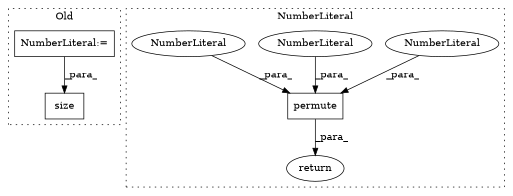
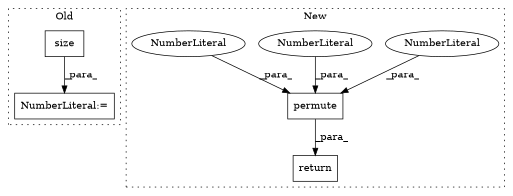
cluster "NumberLiteral": label "NumberLiteral" -> "New"
edge "NumberLiteral:=" -> "size": reversed
node "return": shape ellipse -> box
